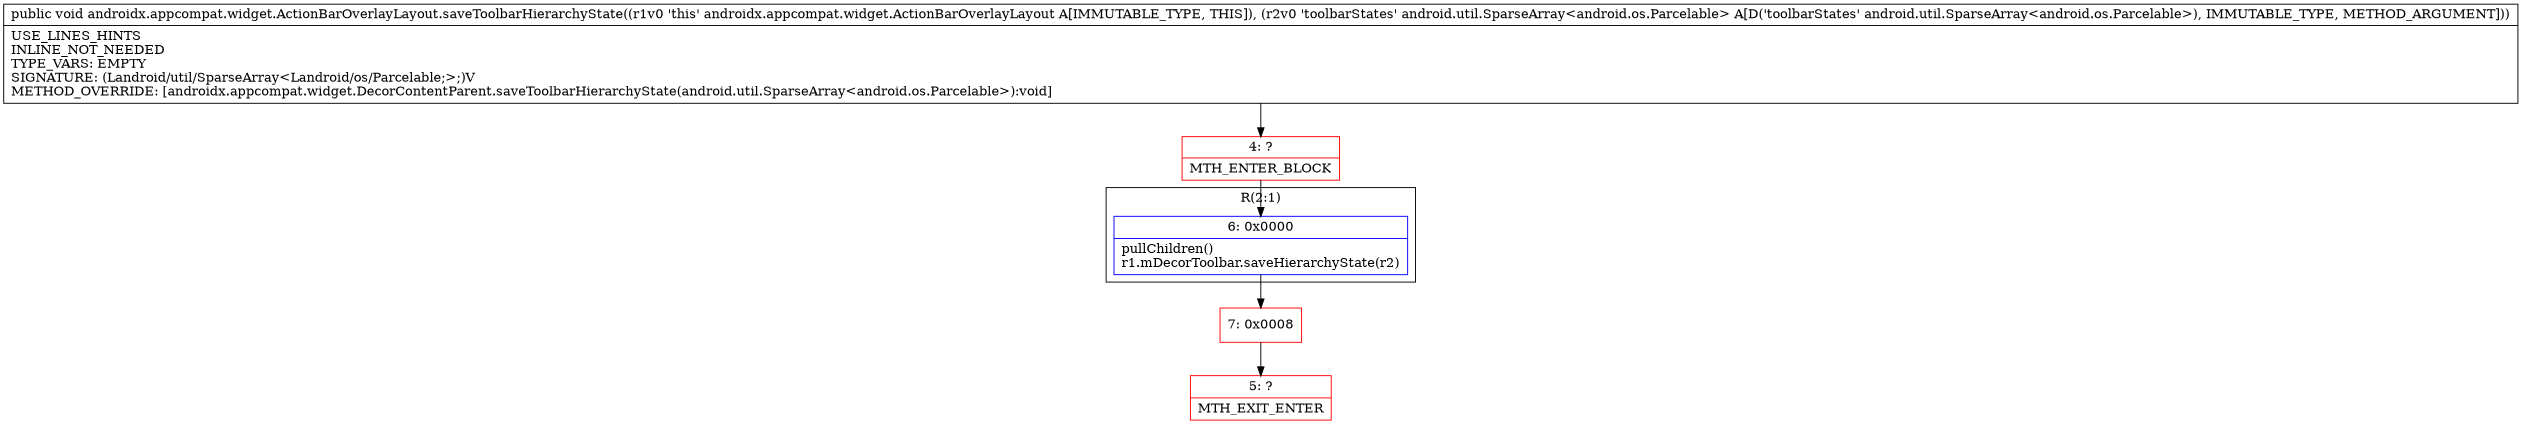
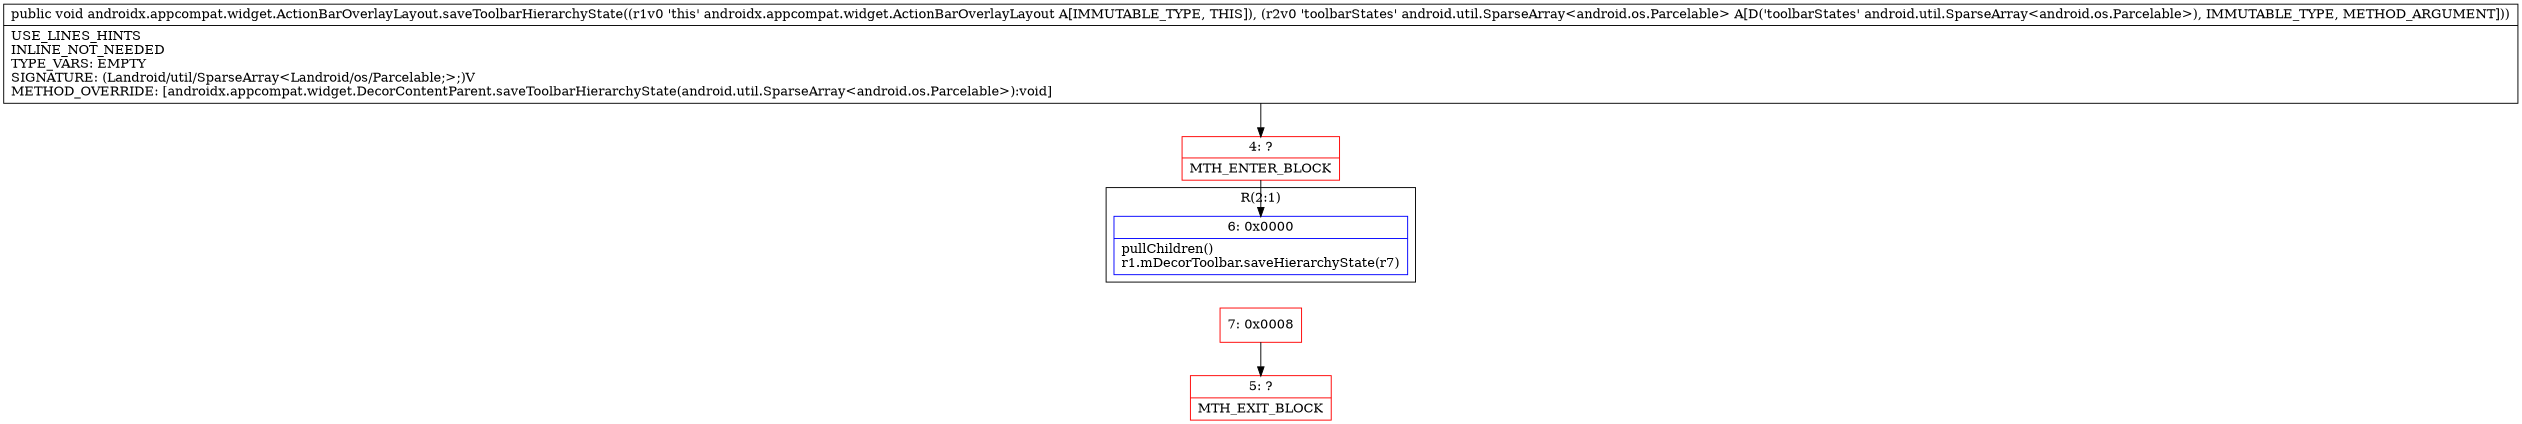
node "6: 0x0000": text "r1.mDecorToolbar.saveHierarchyState(r2)" -> "r1.mDecorToolbar.saveHierarchyState(r7)"
edge "6: 0x0000" -> "7: 0x0008": removed
node "5: ?": text "MTH_EXIT_ENTER" -> "MTH_EXIT_BLOCK"
